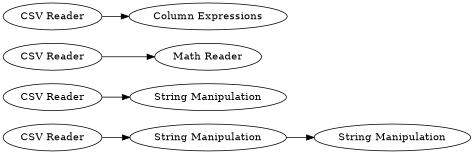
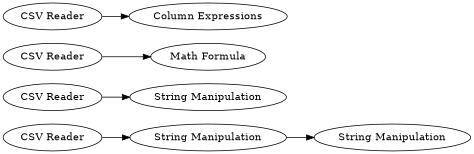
node "Math Reader": label "Math Reader" -> "Math Formula"
